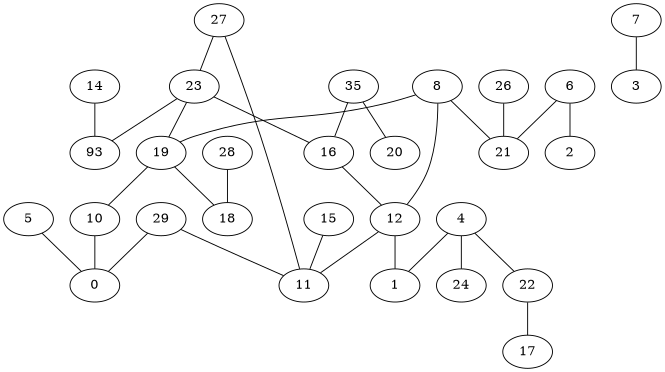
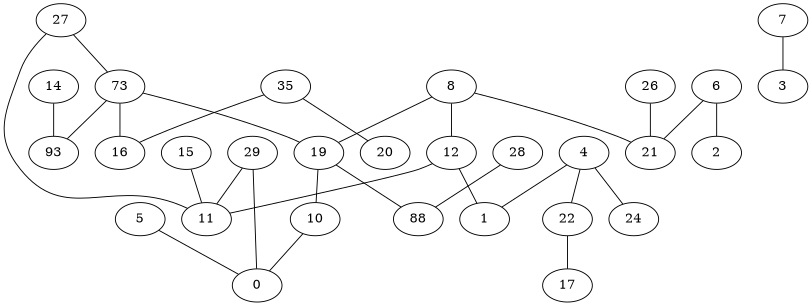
node "23": label "23" -> "73"
edge "16" -- "12": removed
node "18": label "18" -> "88"
